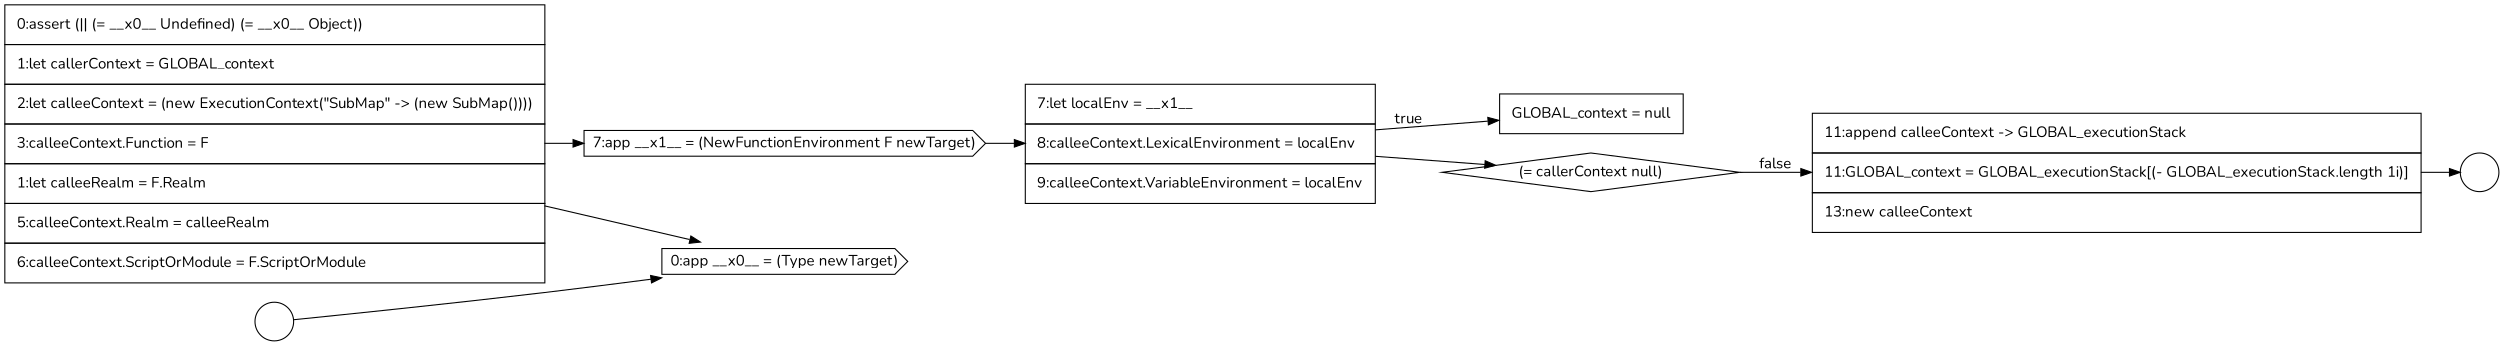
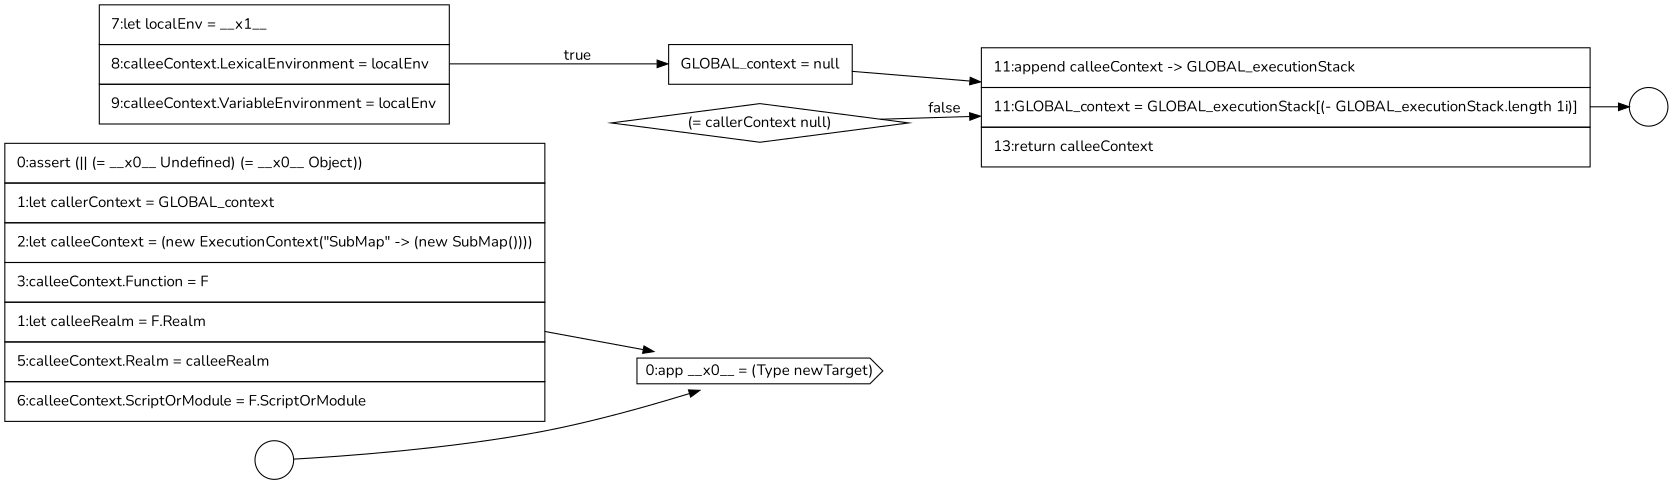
edge "GLOBAL_context = null" -> "11:append calleeContext -> GLOBAL_executionStack": added
node "7:app __x1__ = (NewFunctionEnvironment F newTarget)": removed
edge "7:let localEnv = __x1__" -> "(= callerContext null)": removed
node "11:append calleeContext -> GLOBAL_executionStack": text "13:new calleeContext" -> "13:return calleeContext"
